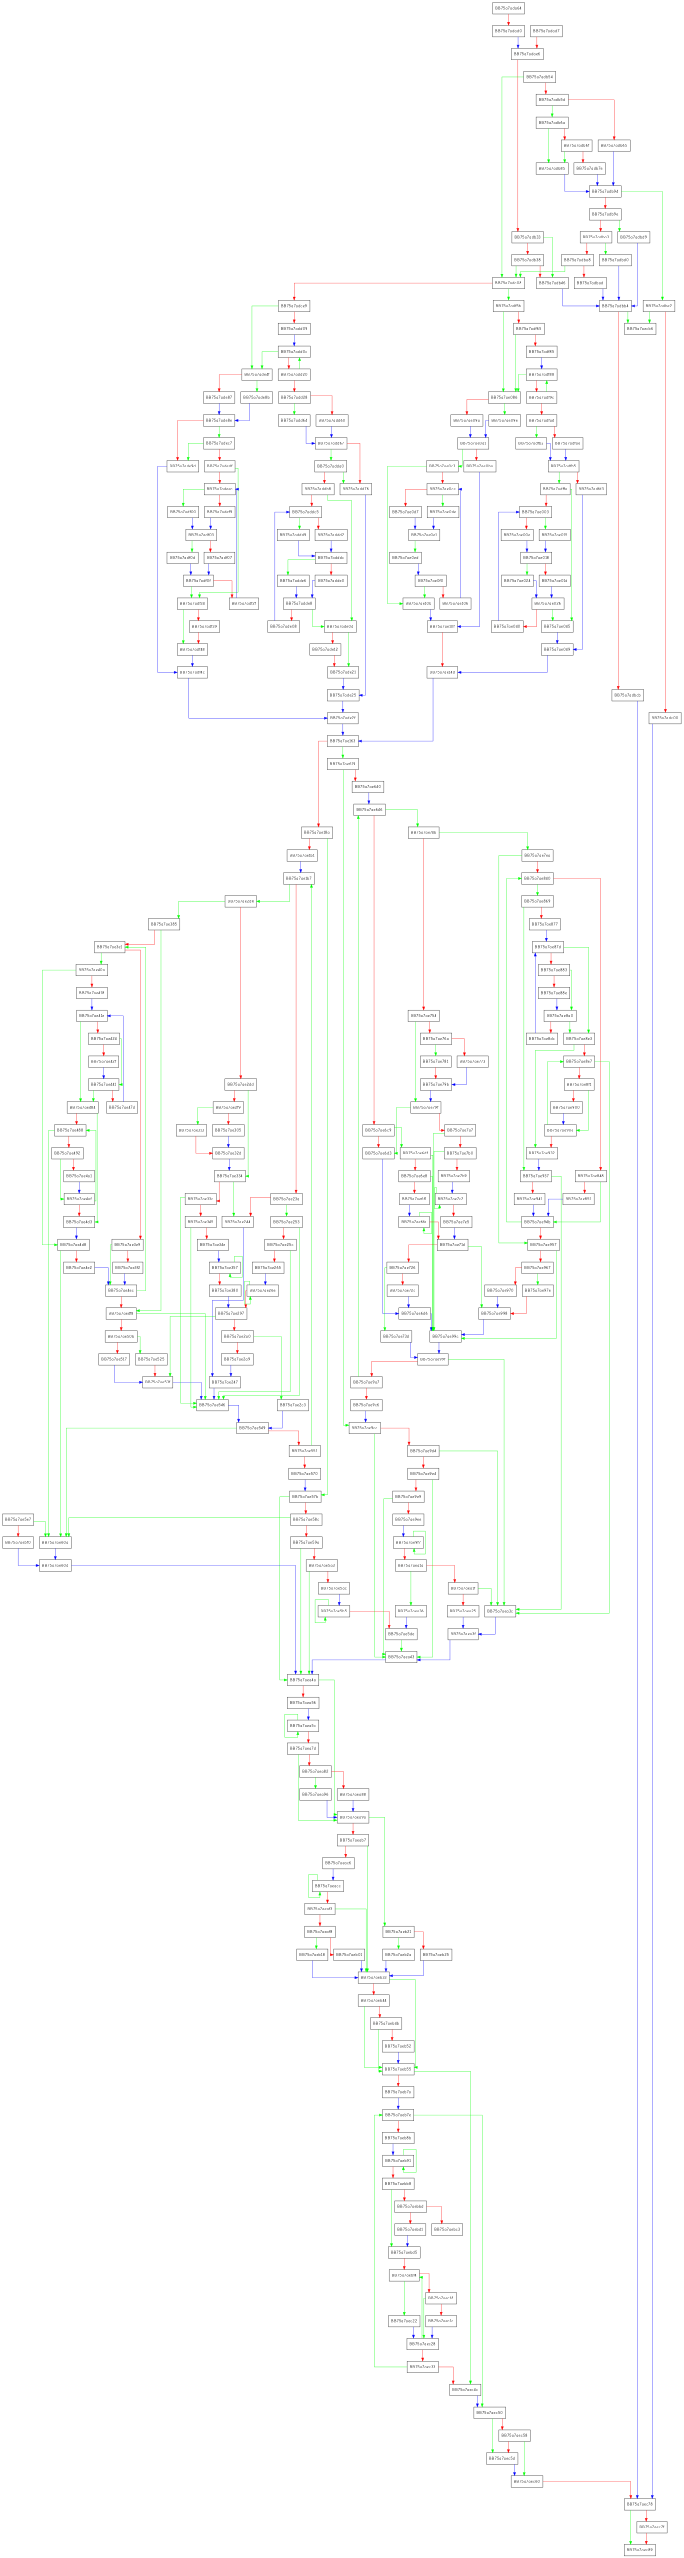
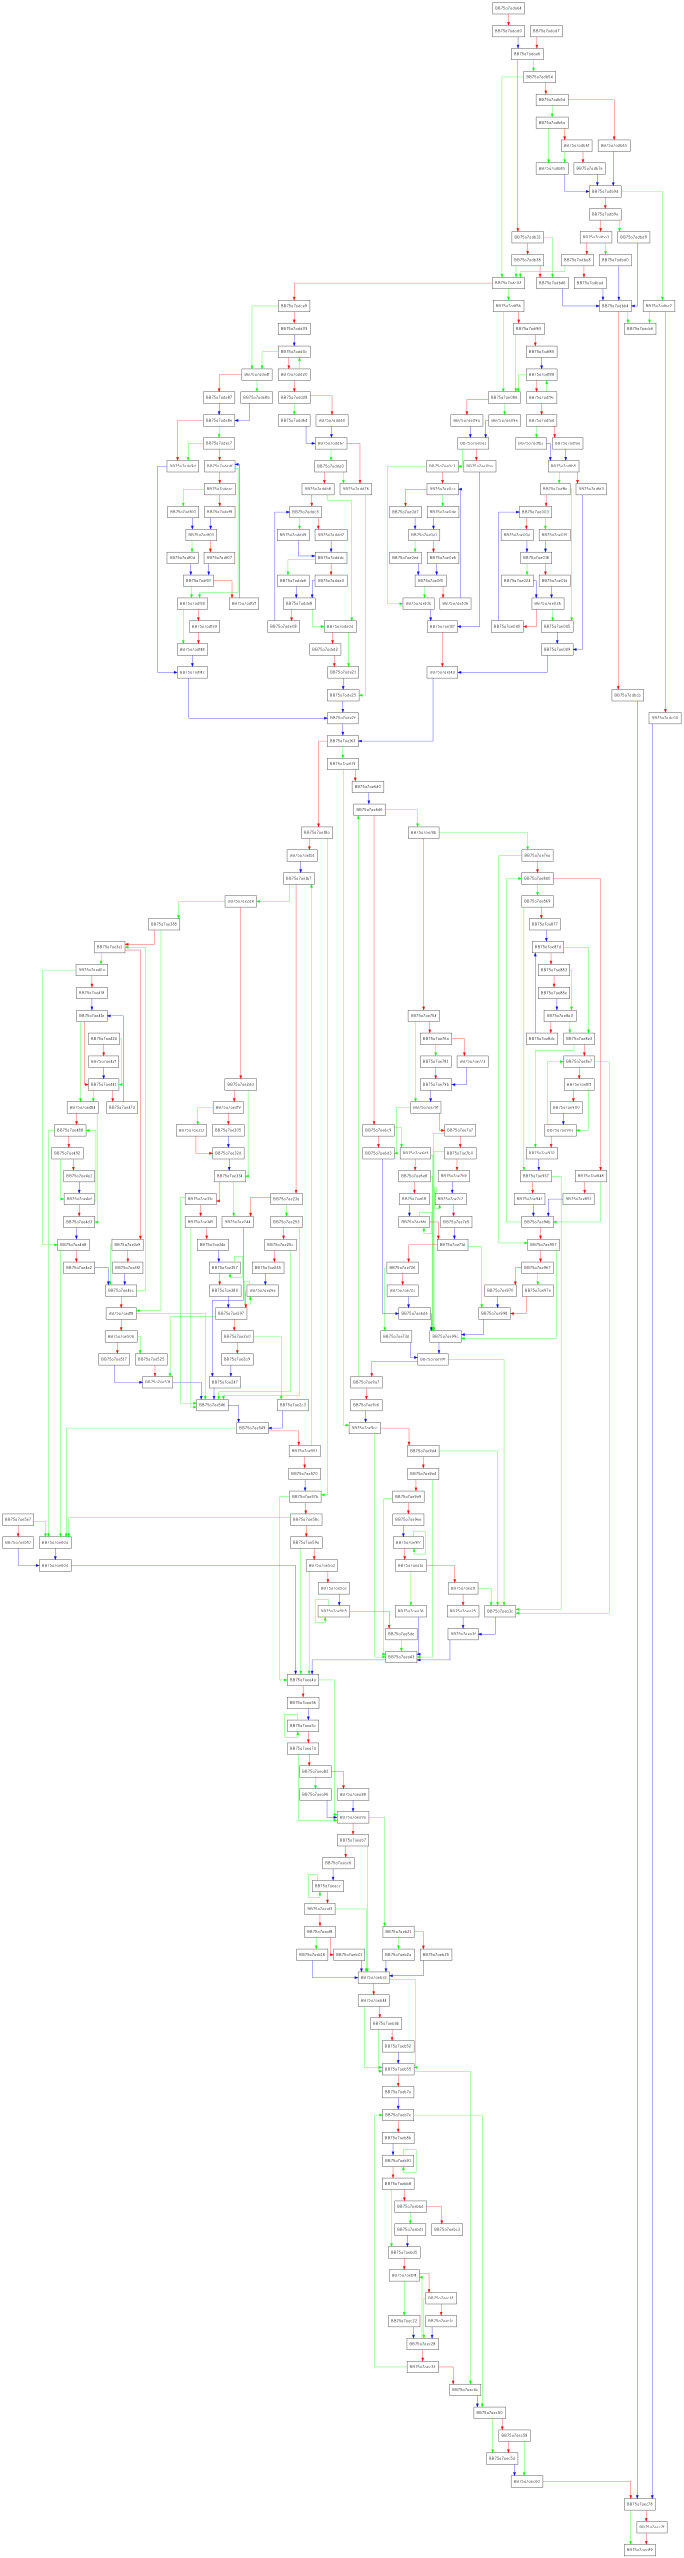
edge "BB75a7adae6" -> "BB75a7adb54": added
edge "BB75a7adf2f" -> "BB75a7adeec": now "BB75a7adf2f" -> "BB75a7adedf"
node "BB75a7ae0e6": added
edge "BB75a7add76" -> "BB75a7ade25": color blue -> green
edge "BB75a7ae41e" -> "BB75a7ae424": now "BB75a7ae41e" -> "BB75a7ae441"
edge "BB75a7aea36" -> "BB75a7ae5de": now "BB75a7aea36" -> "BB75a7aea43"
edge "BB75a7aebbd" -> "BB75a7aebd1": color red -> green
